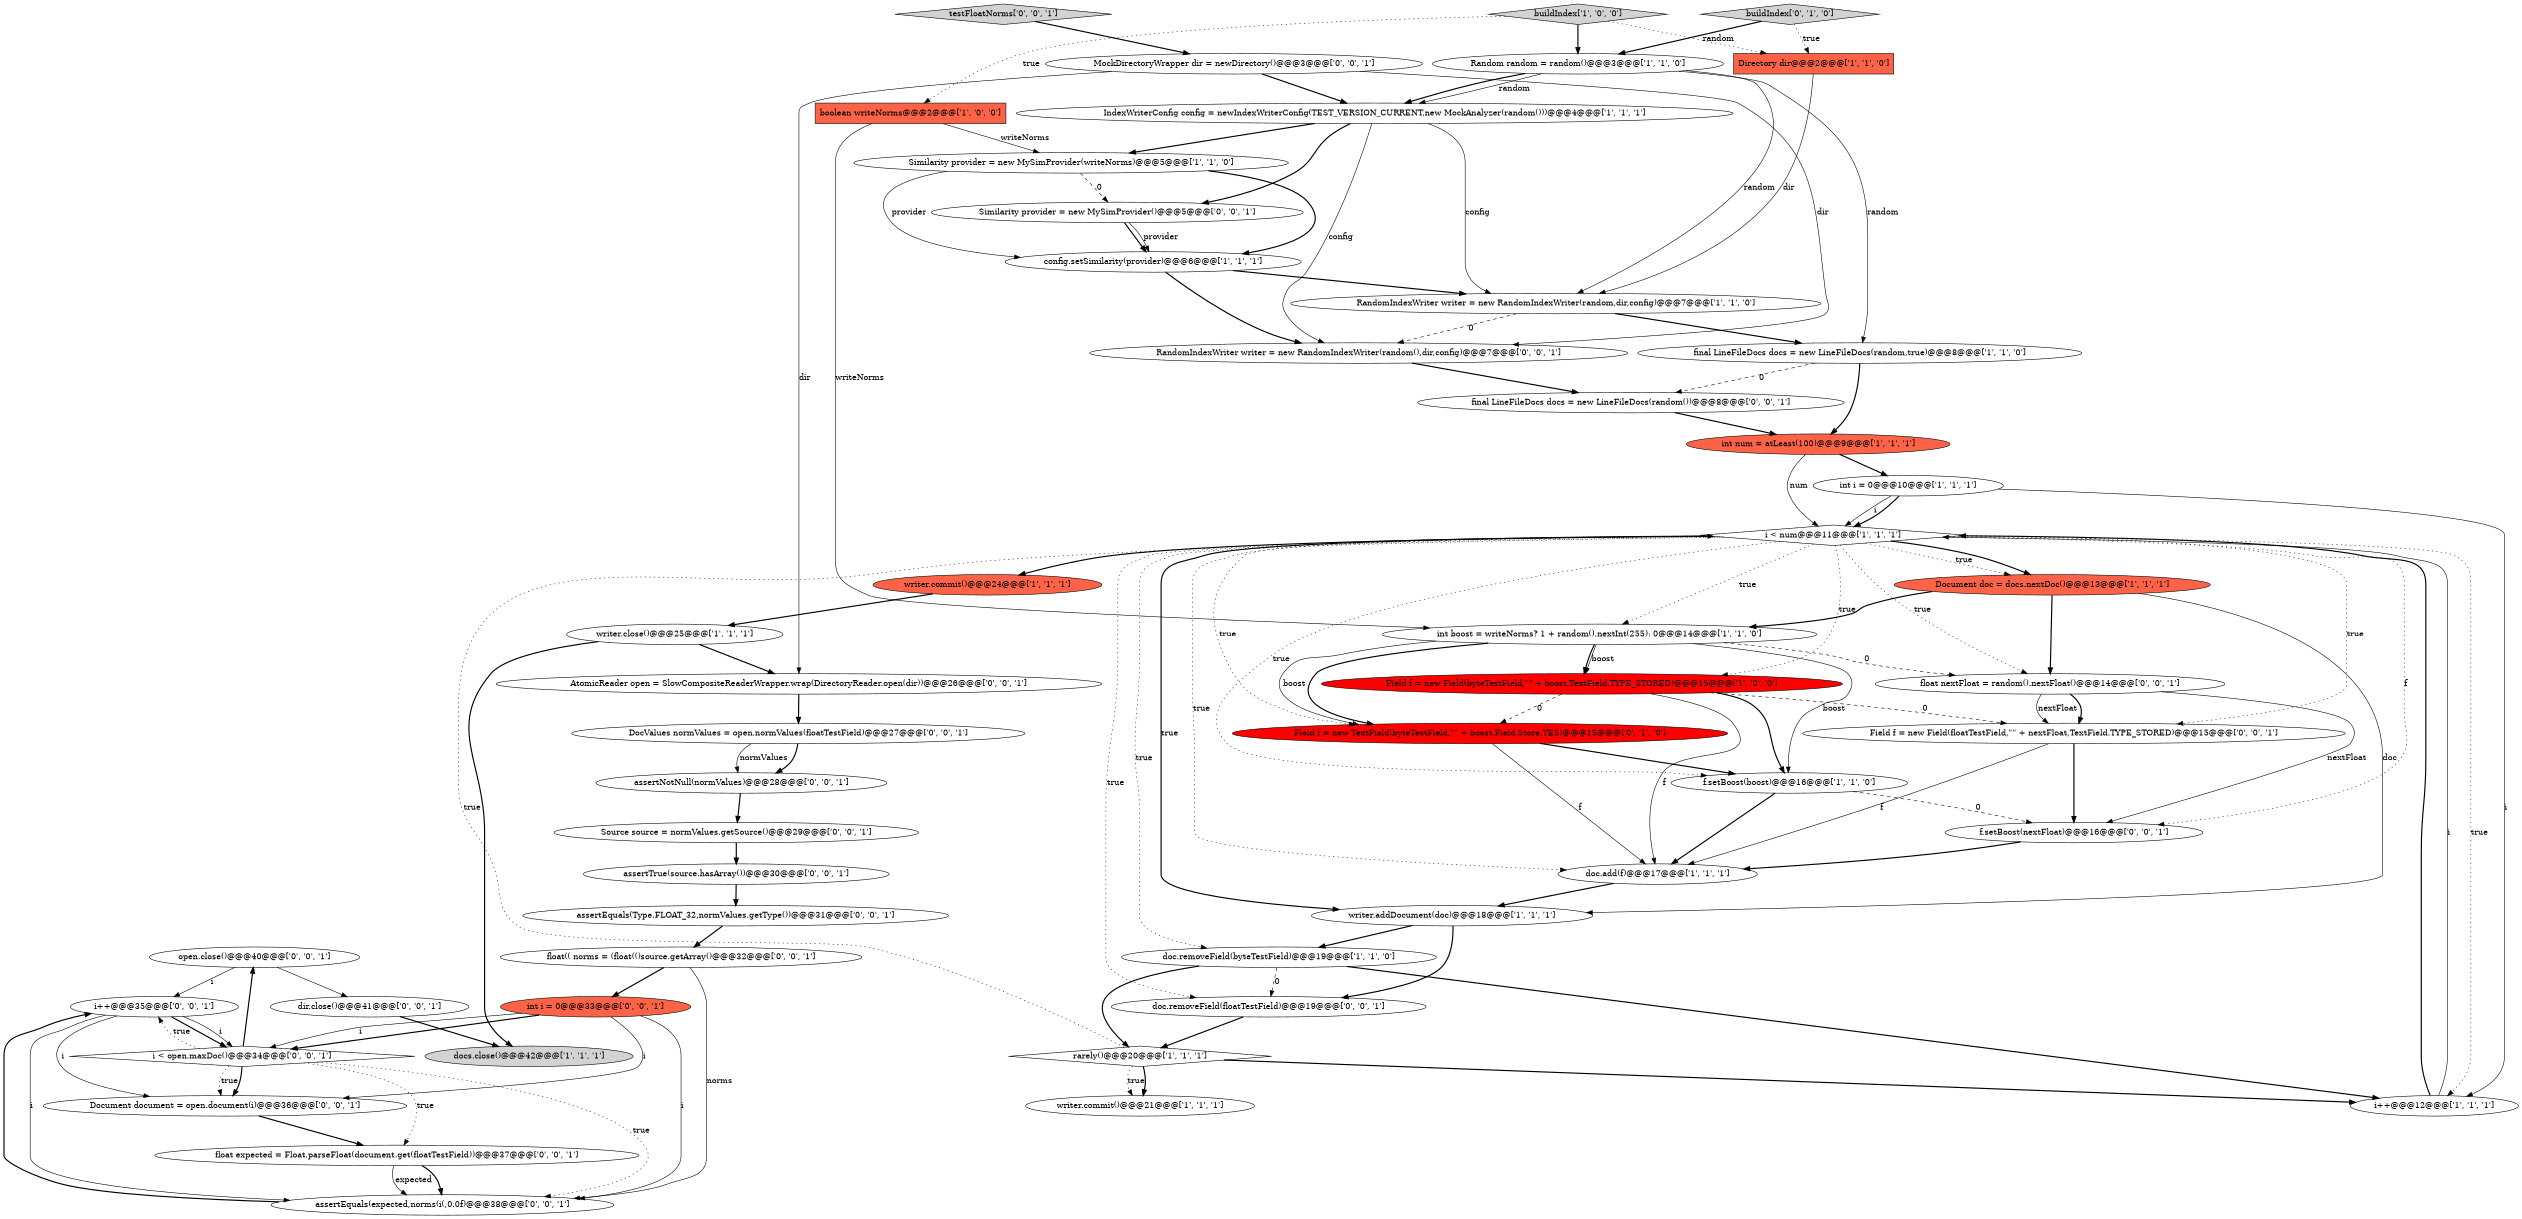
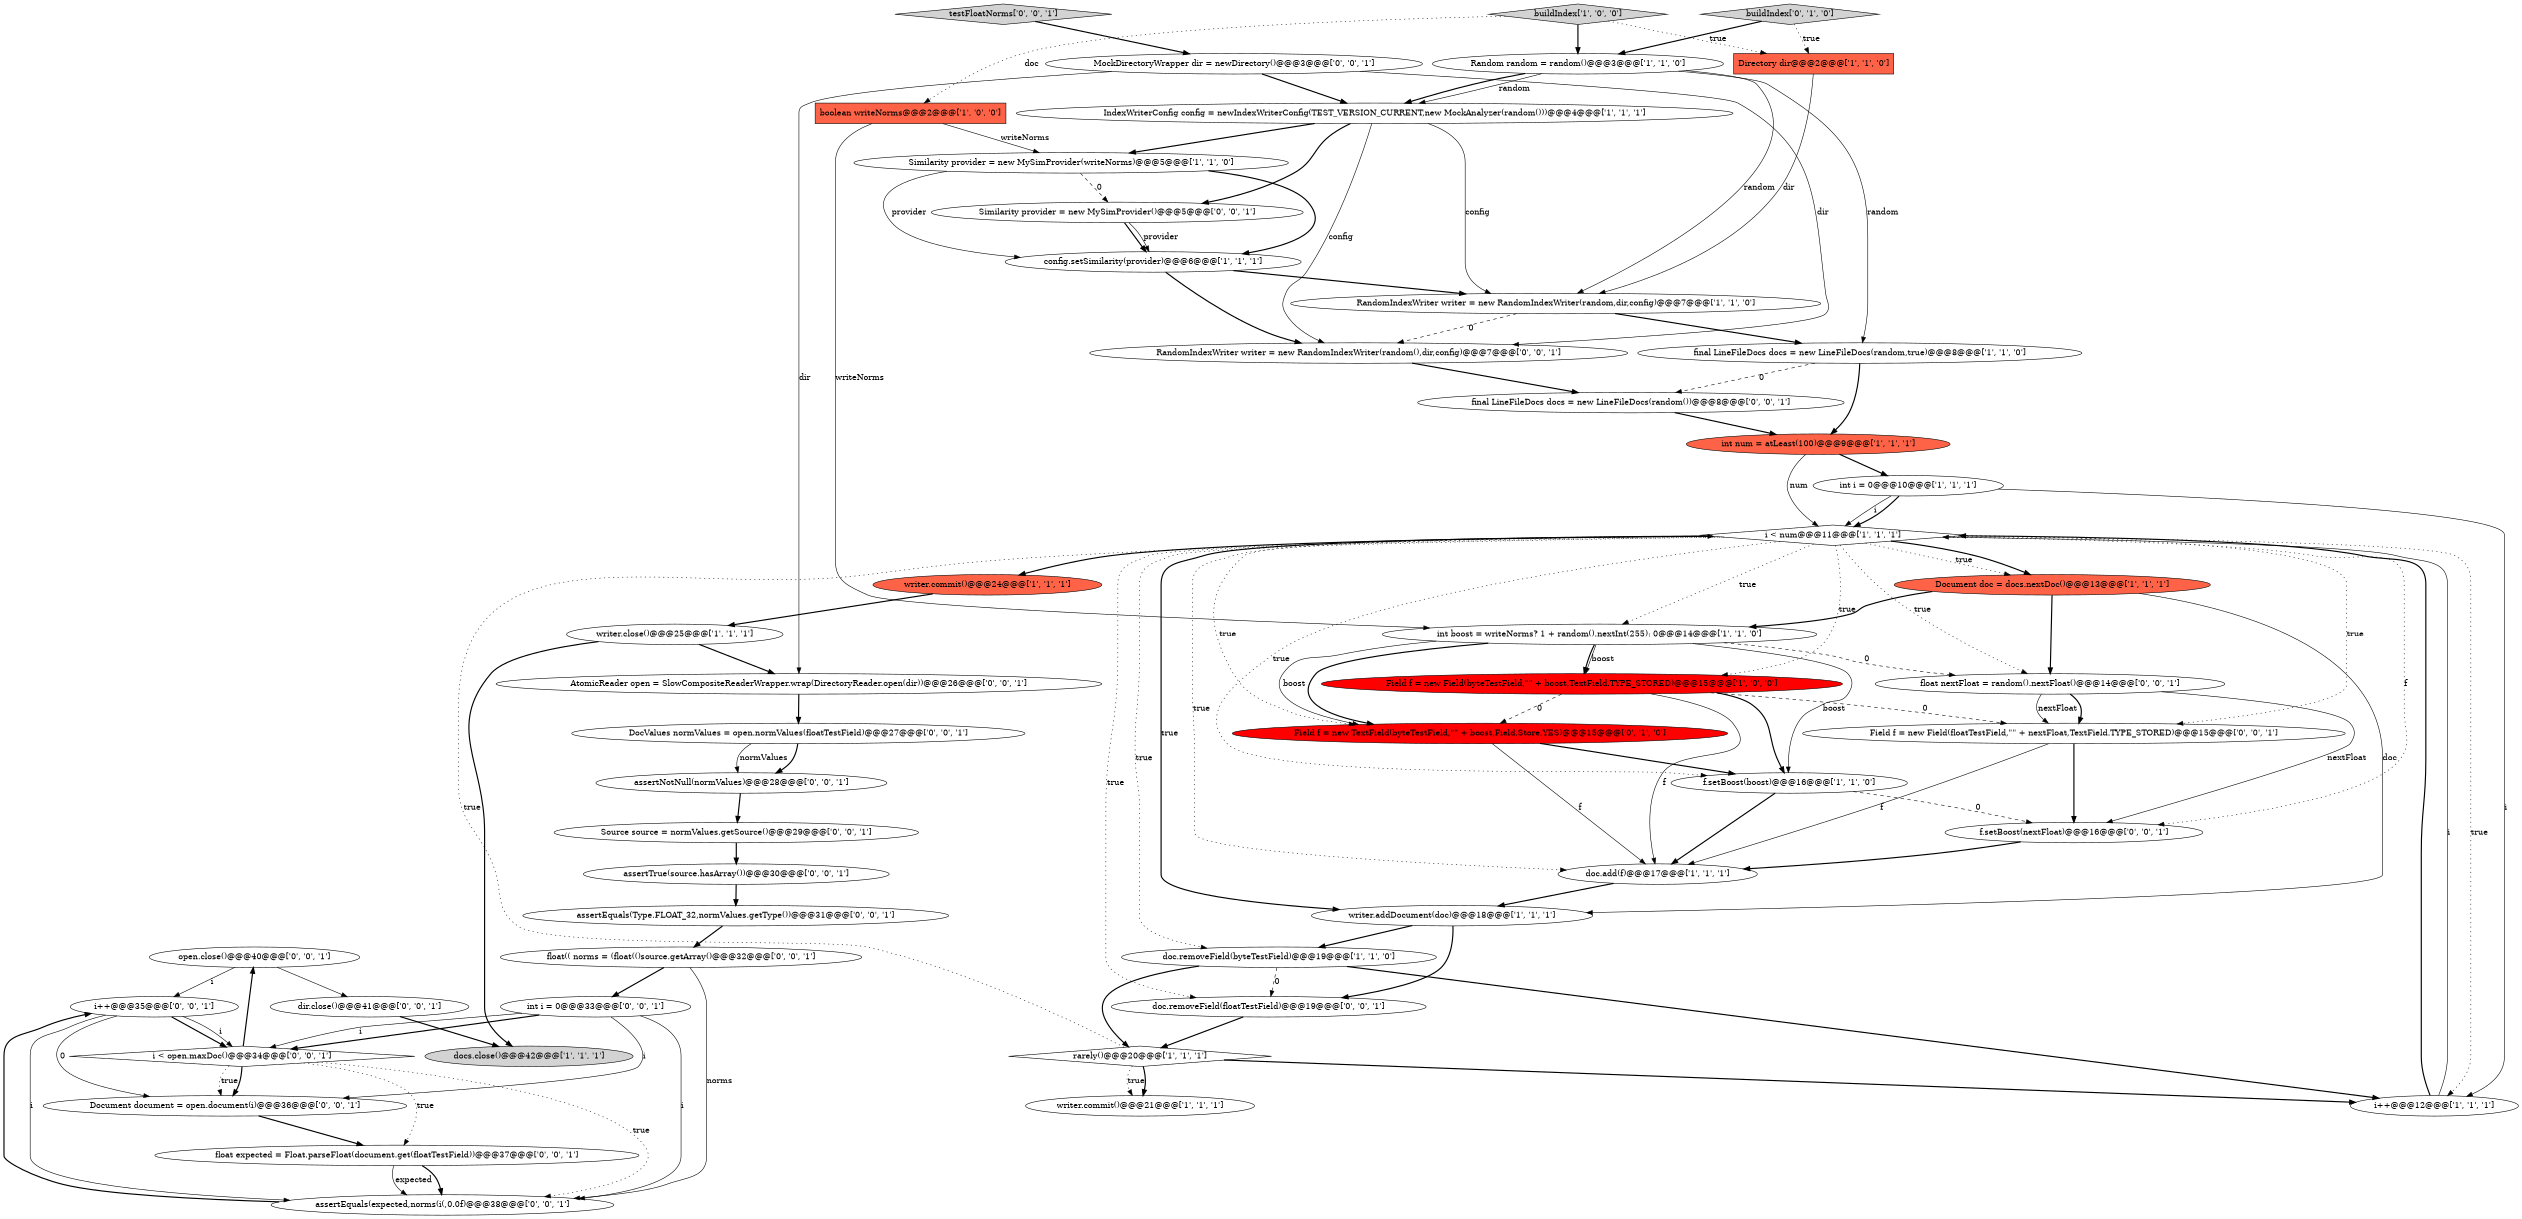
edge "buildIndex['1', '0', '0']" -> "Directory dir@@@2@@@['1', '1', '0']": label "random" -> "true"
edge "buildIndex['1', '0', '0']" -> "boolean writeNorms@@@2@@@['1', '0', '0']": label "true" -> "doc"
node "int i = 0@@@33@@@['0', '0', '1']": fillcolor tomato -> white
edge "i < open.maxDoc()@@@34@@@['0', '0', '1']" -> "i++@@@35@@@['0', '0', '1']": removed, label "true"
edge "i++@@@35@@@['0', '0', '1']" -> "Document document = open.document(i)@@@36@@@['0', '0', '1']": label "i" -> "0"
